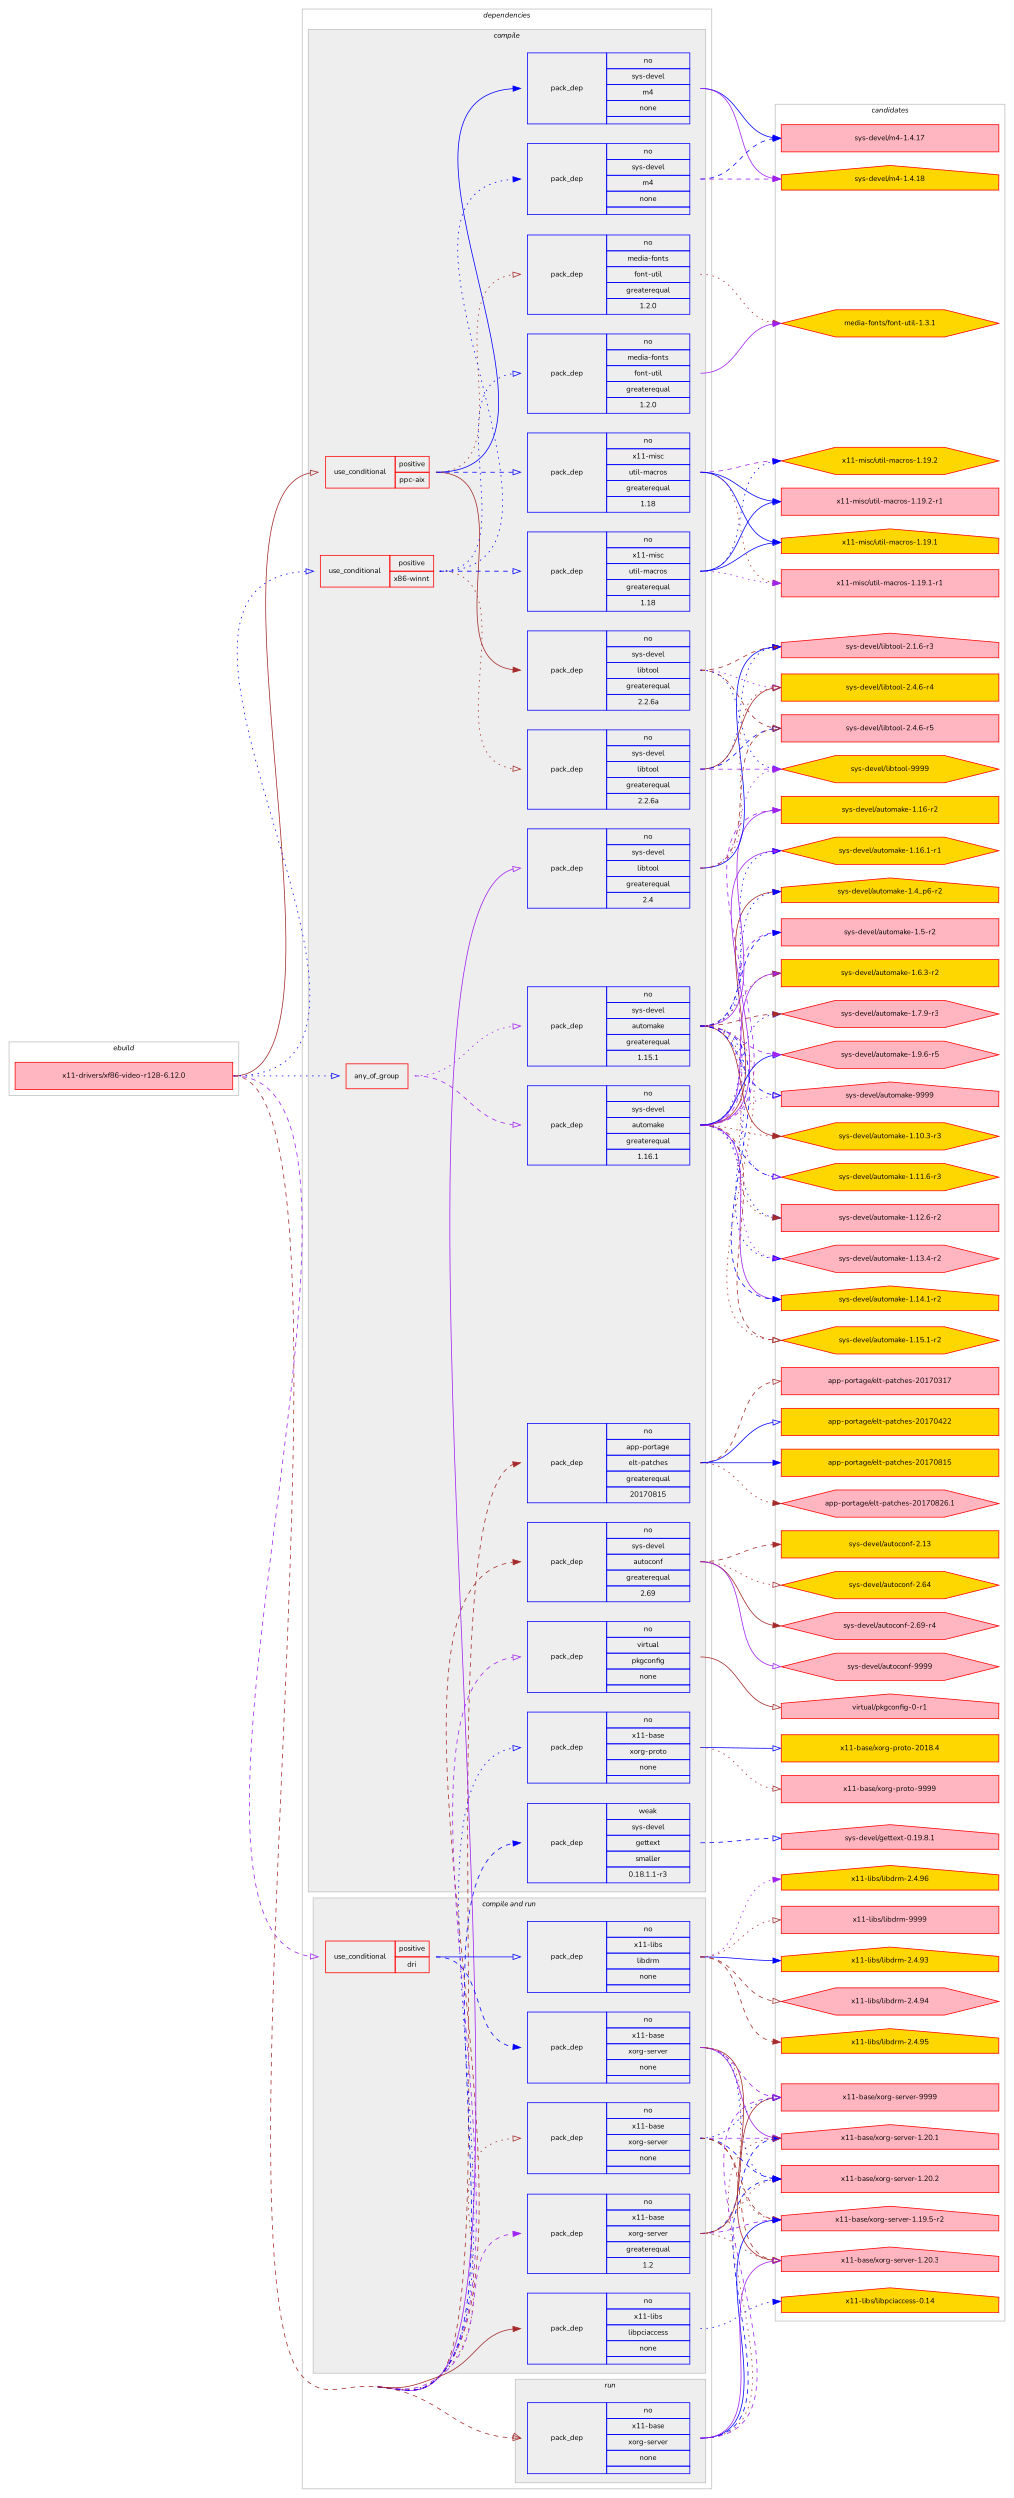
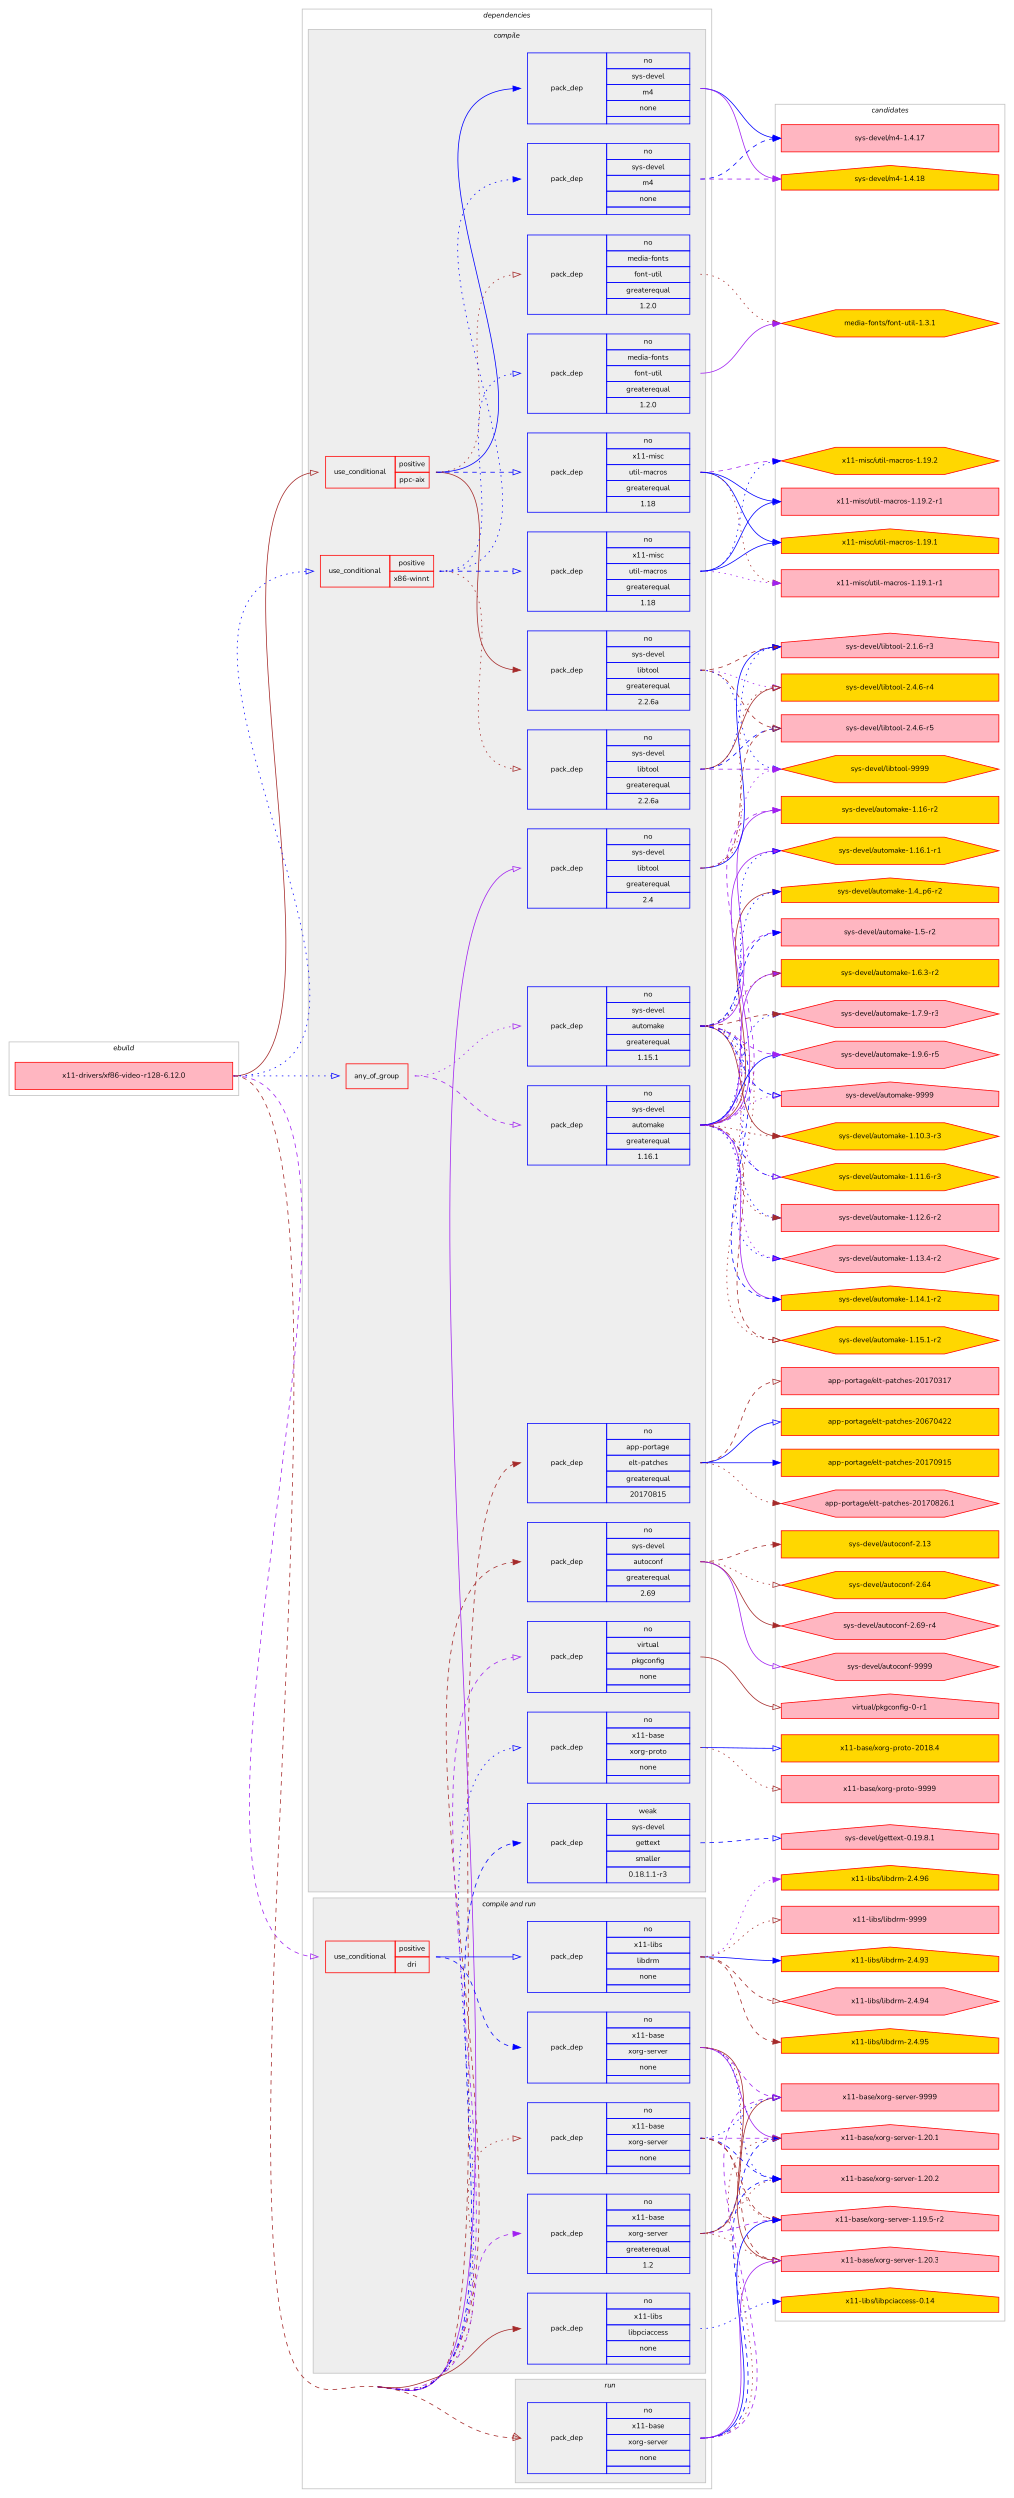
node "app-portage/elt-patches-20170422": label "app-portage/elt-patches-20170422" -> "app-portage/elt-patches-20670422"
node "app-portage/elt-patches-20170815": label "app-portage/elt-patches-20170815" -> "app-portage/elt-patches-20170915"
